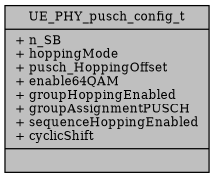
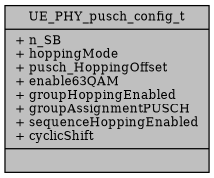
node "UE_PHY_pusch_config_t": text "+ enable64QAM" -> "+ enable63QAM"
